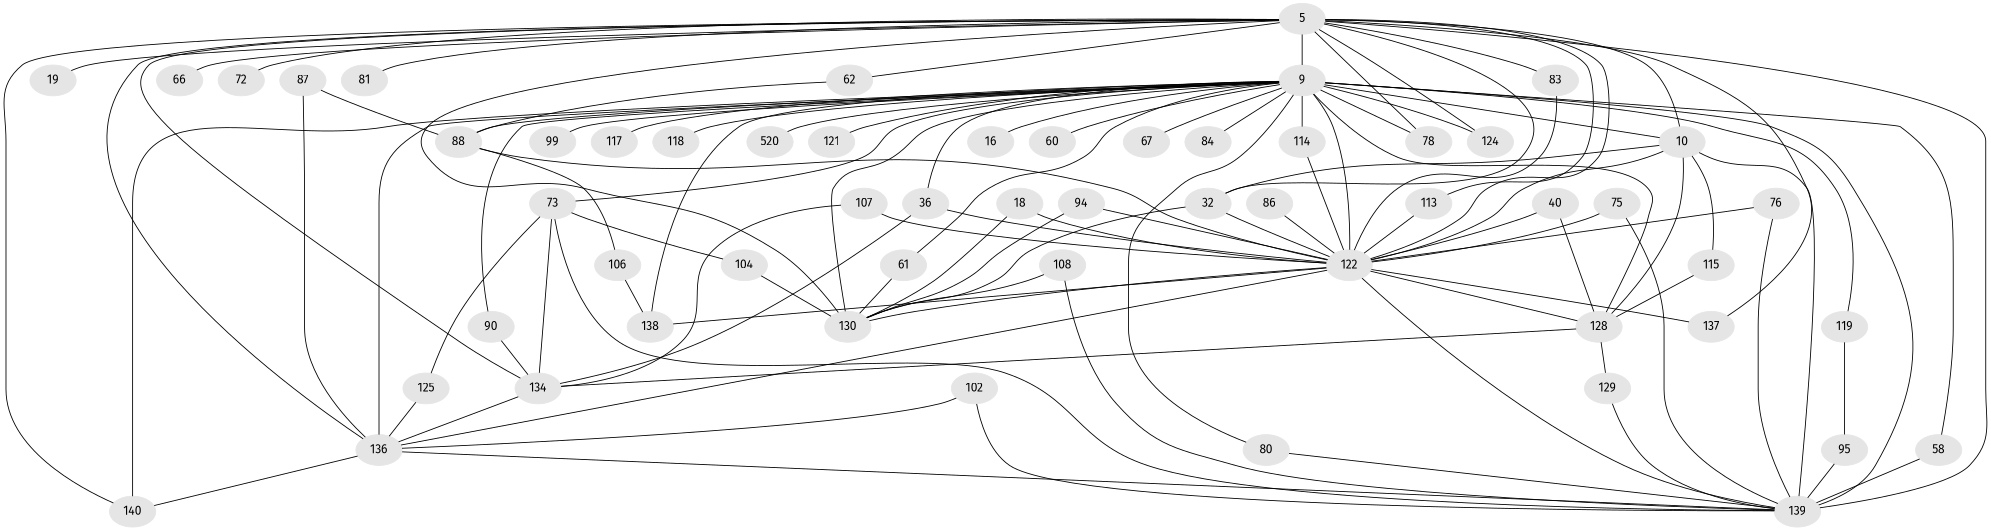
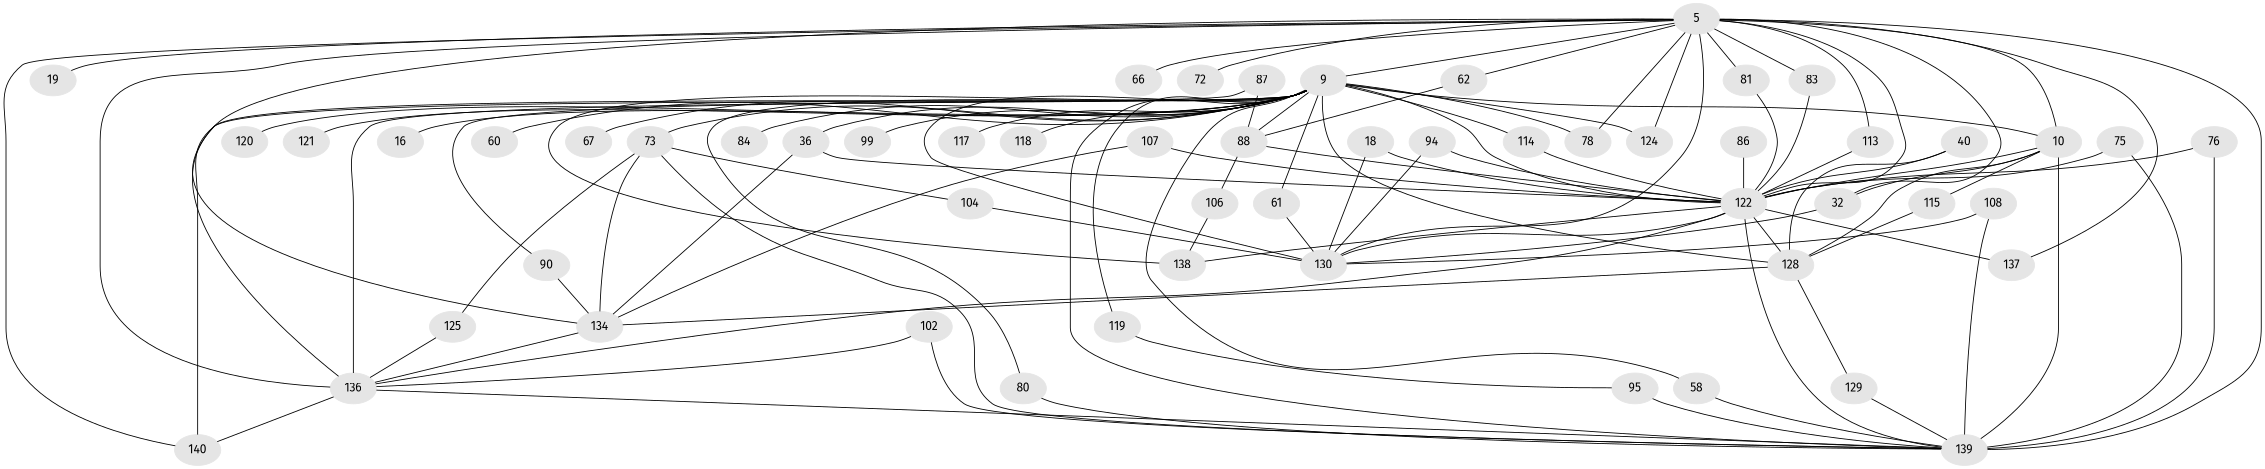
node "520": label "520" -> "120"
edge "32" -- "122": now "81" -- "122"
